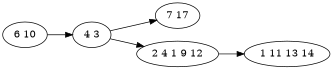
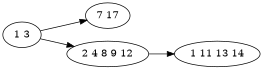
node "6 10": removed
node "4 3": label "4 3" -> "1 3"
node "2 4 1 9 12": label "2 4 1 9 12" -> "2 4 8 9 12"
